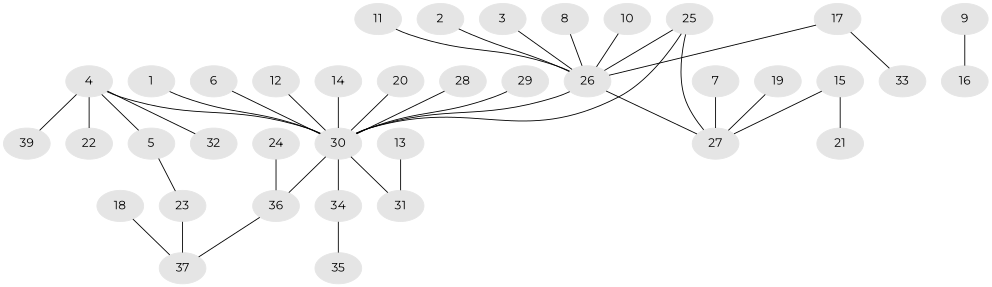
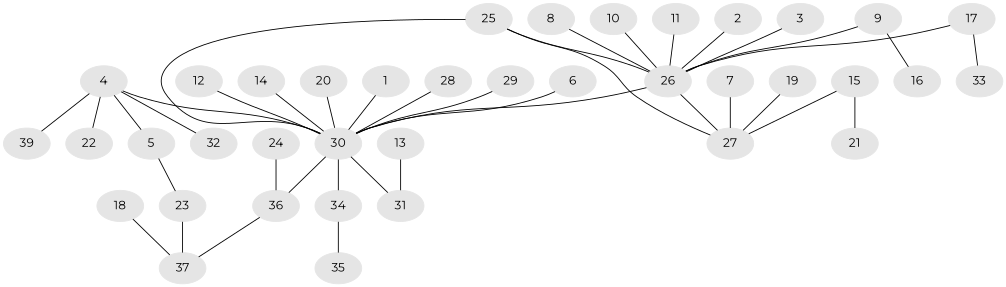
edge "9" -- "26": added
